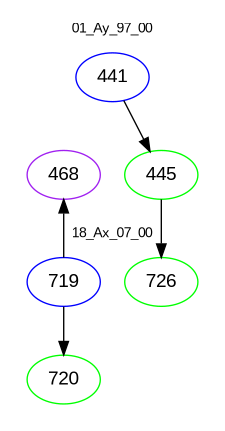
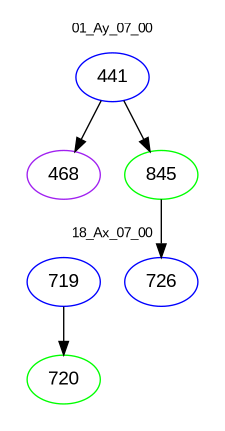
cluster "01_Ay_97_00": label "01_Ay_97_00" -> "01_Ay_07_00"
node "445": label "445" -> "845"
edge "719" -> "468": now "441" -> "468"
node "726": color green -> blue
